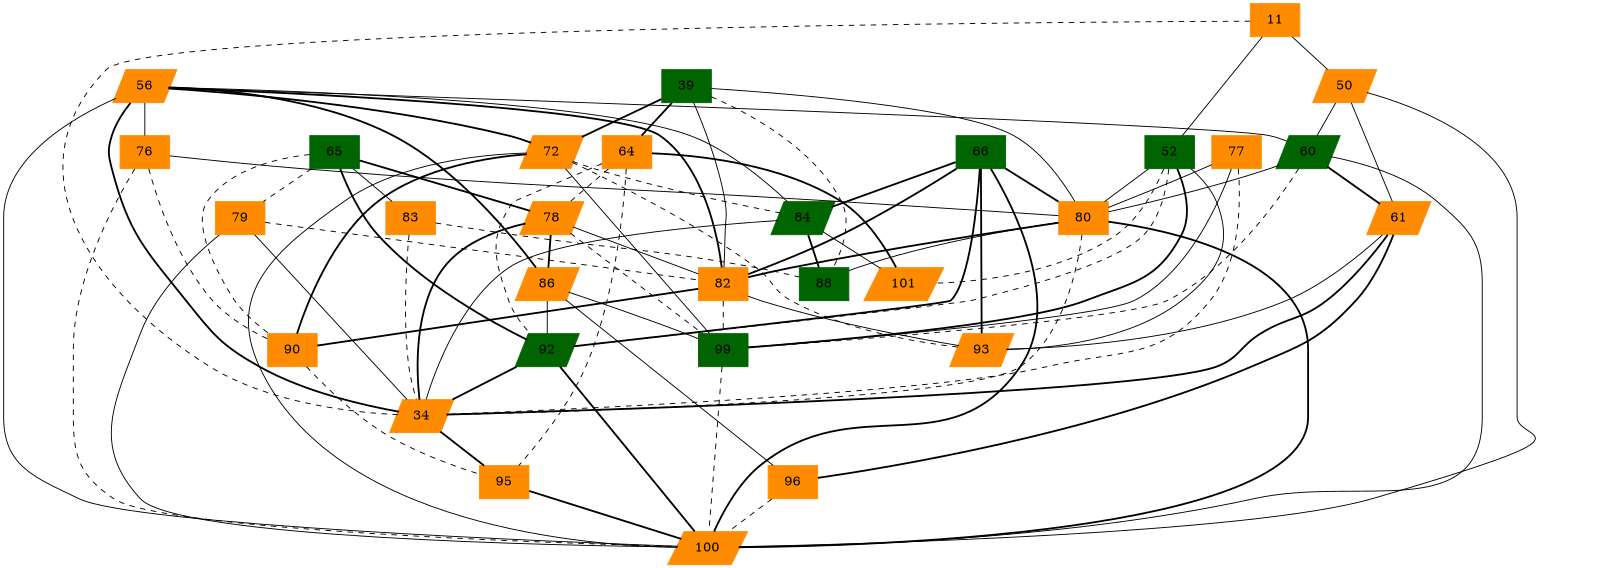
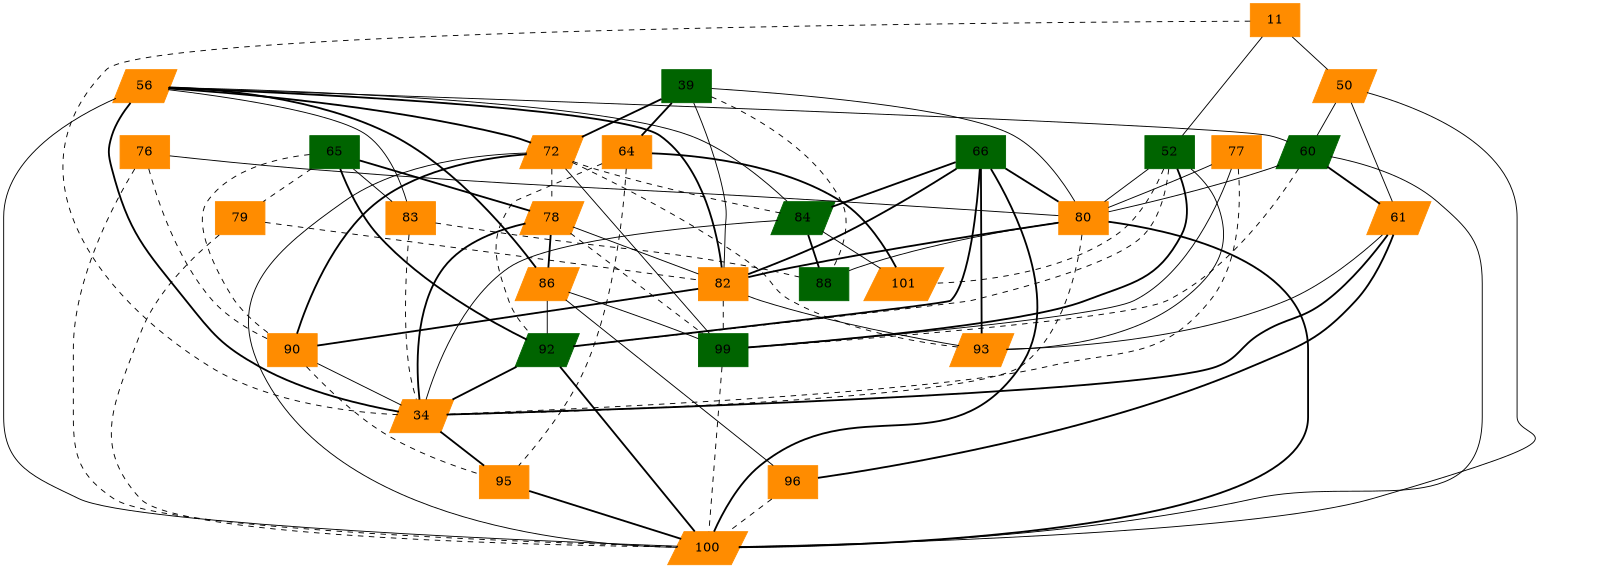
edge "56" -- "76": now "56" -- "83"
edge "64" -- "78": now "72" -- "78"
edge "79" -- "34": now "90" -- "34"
edge "79" -- "100": style solid -> dashed
